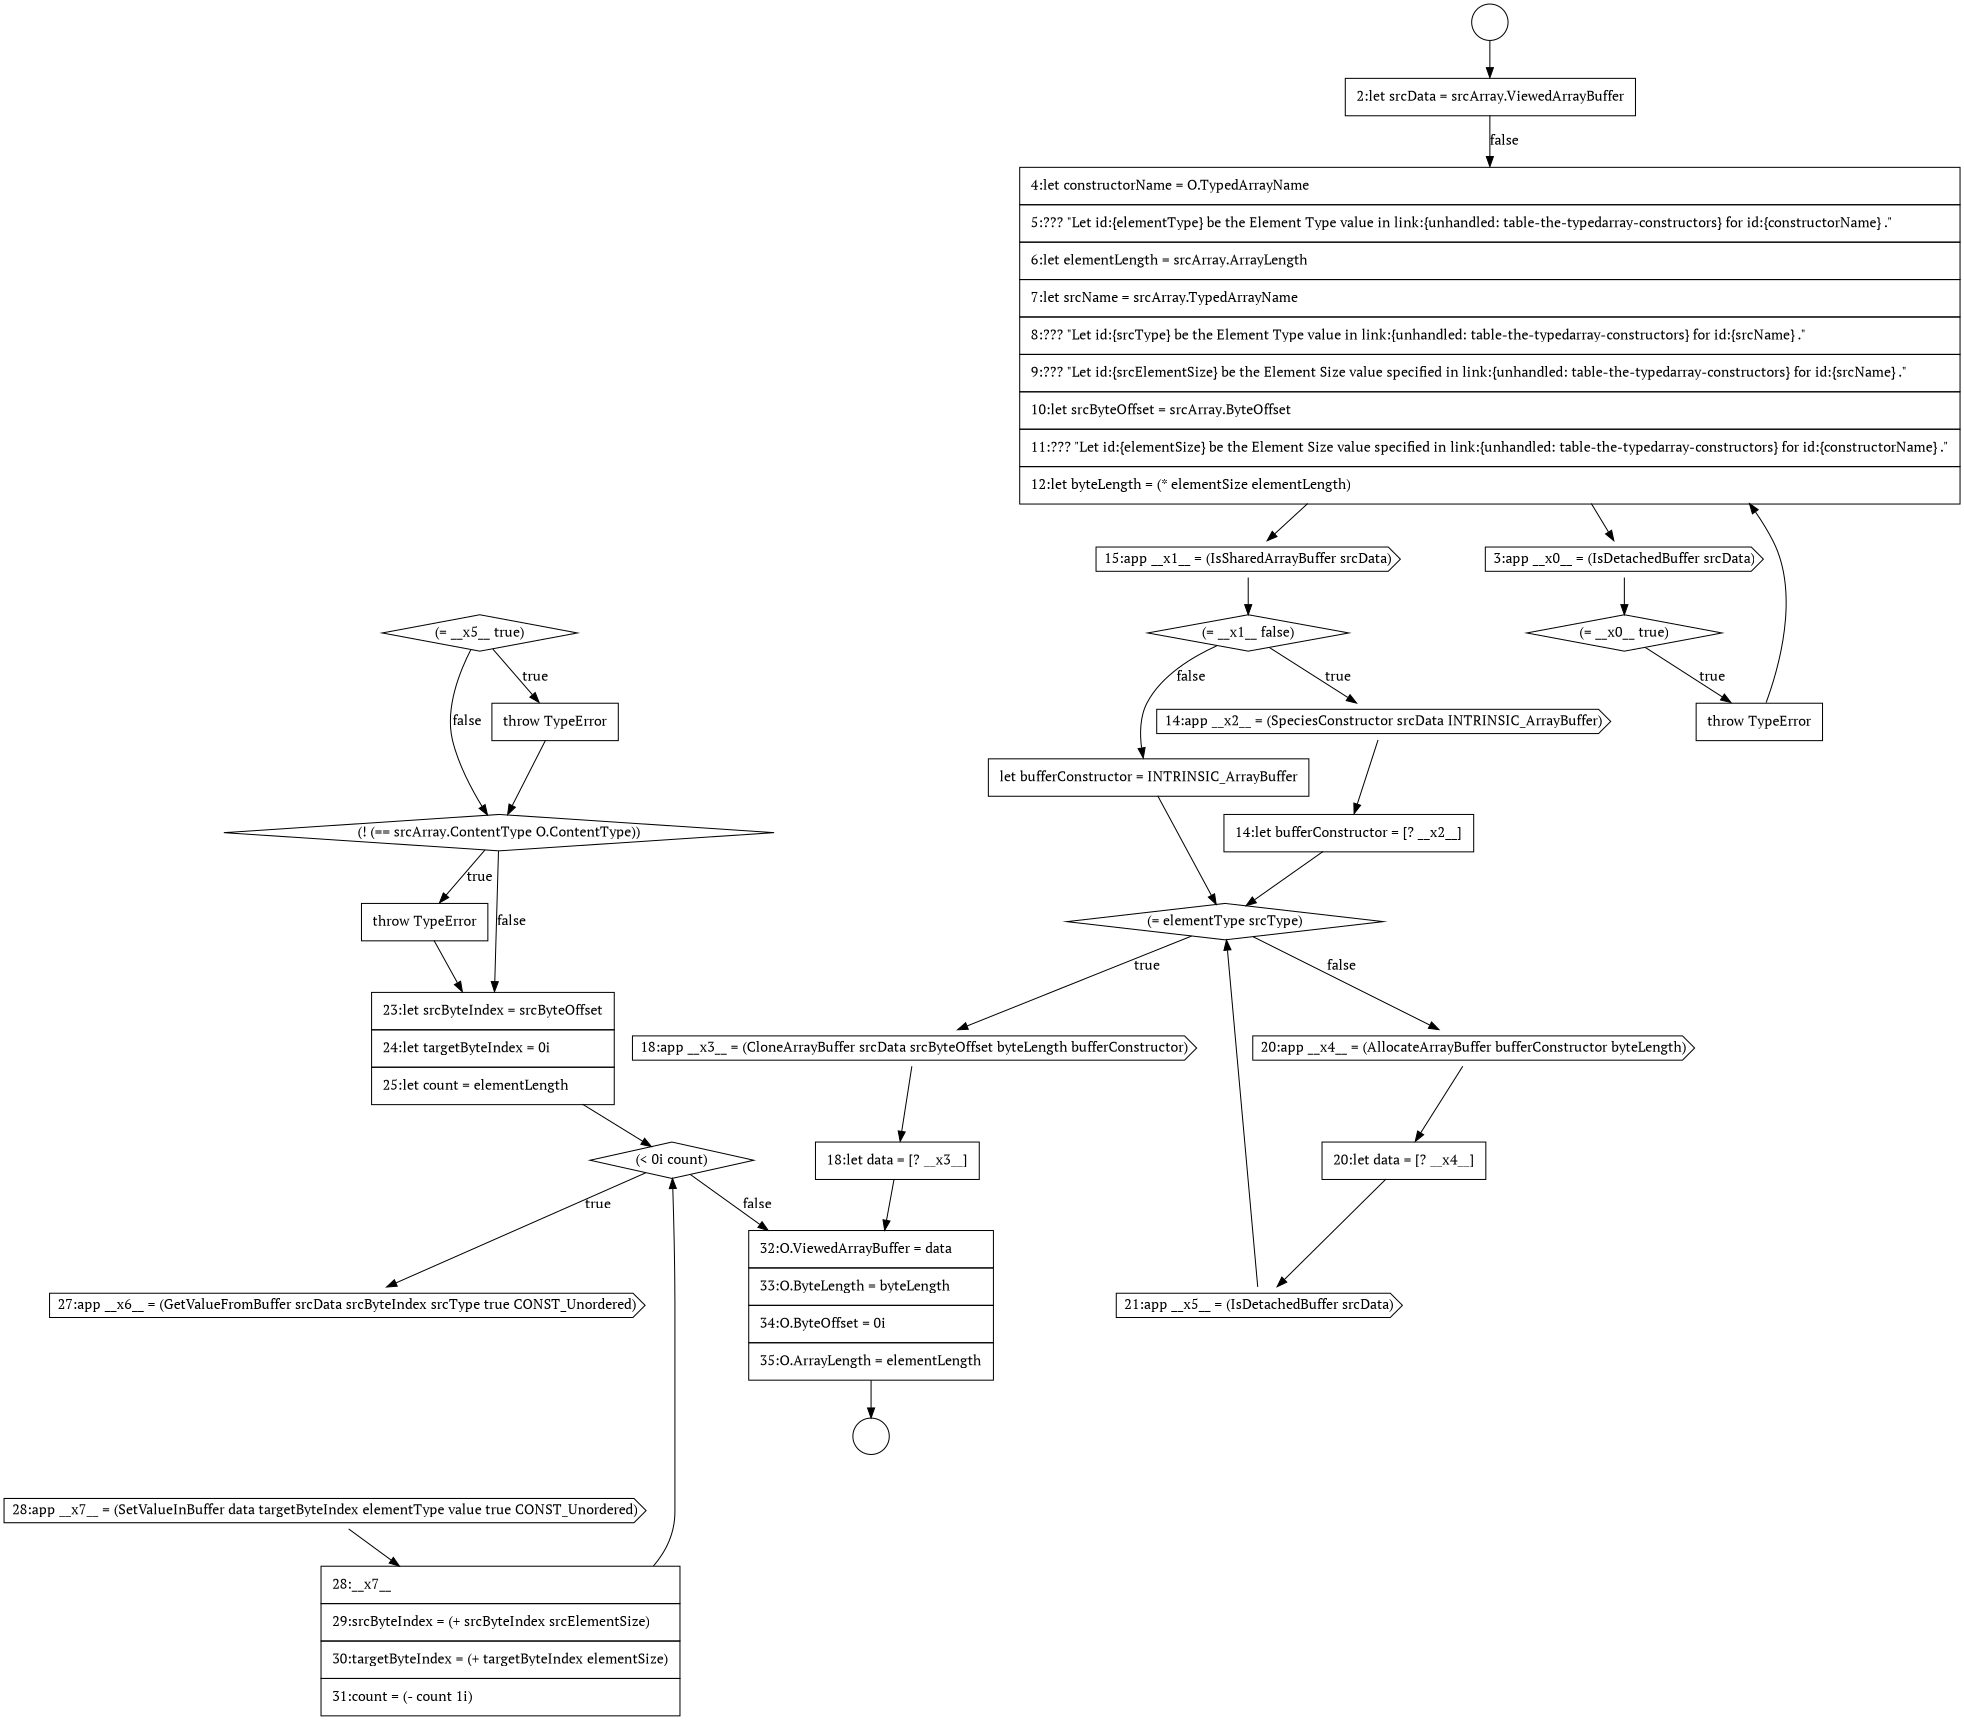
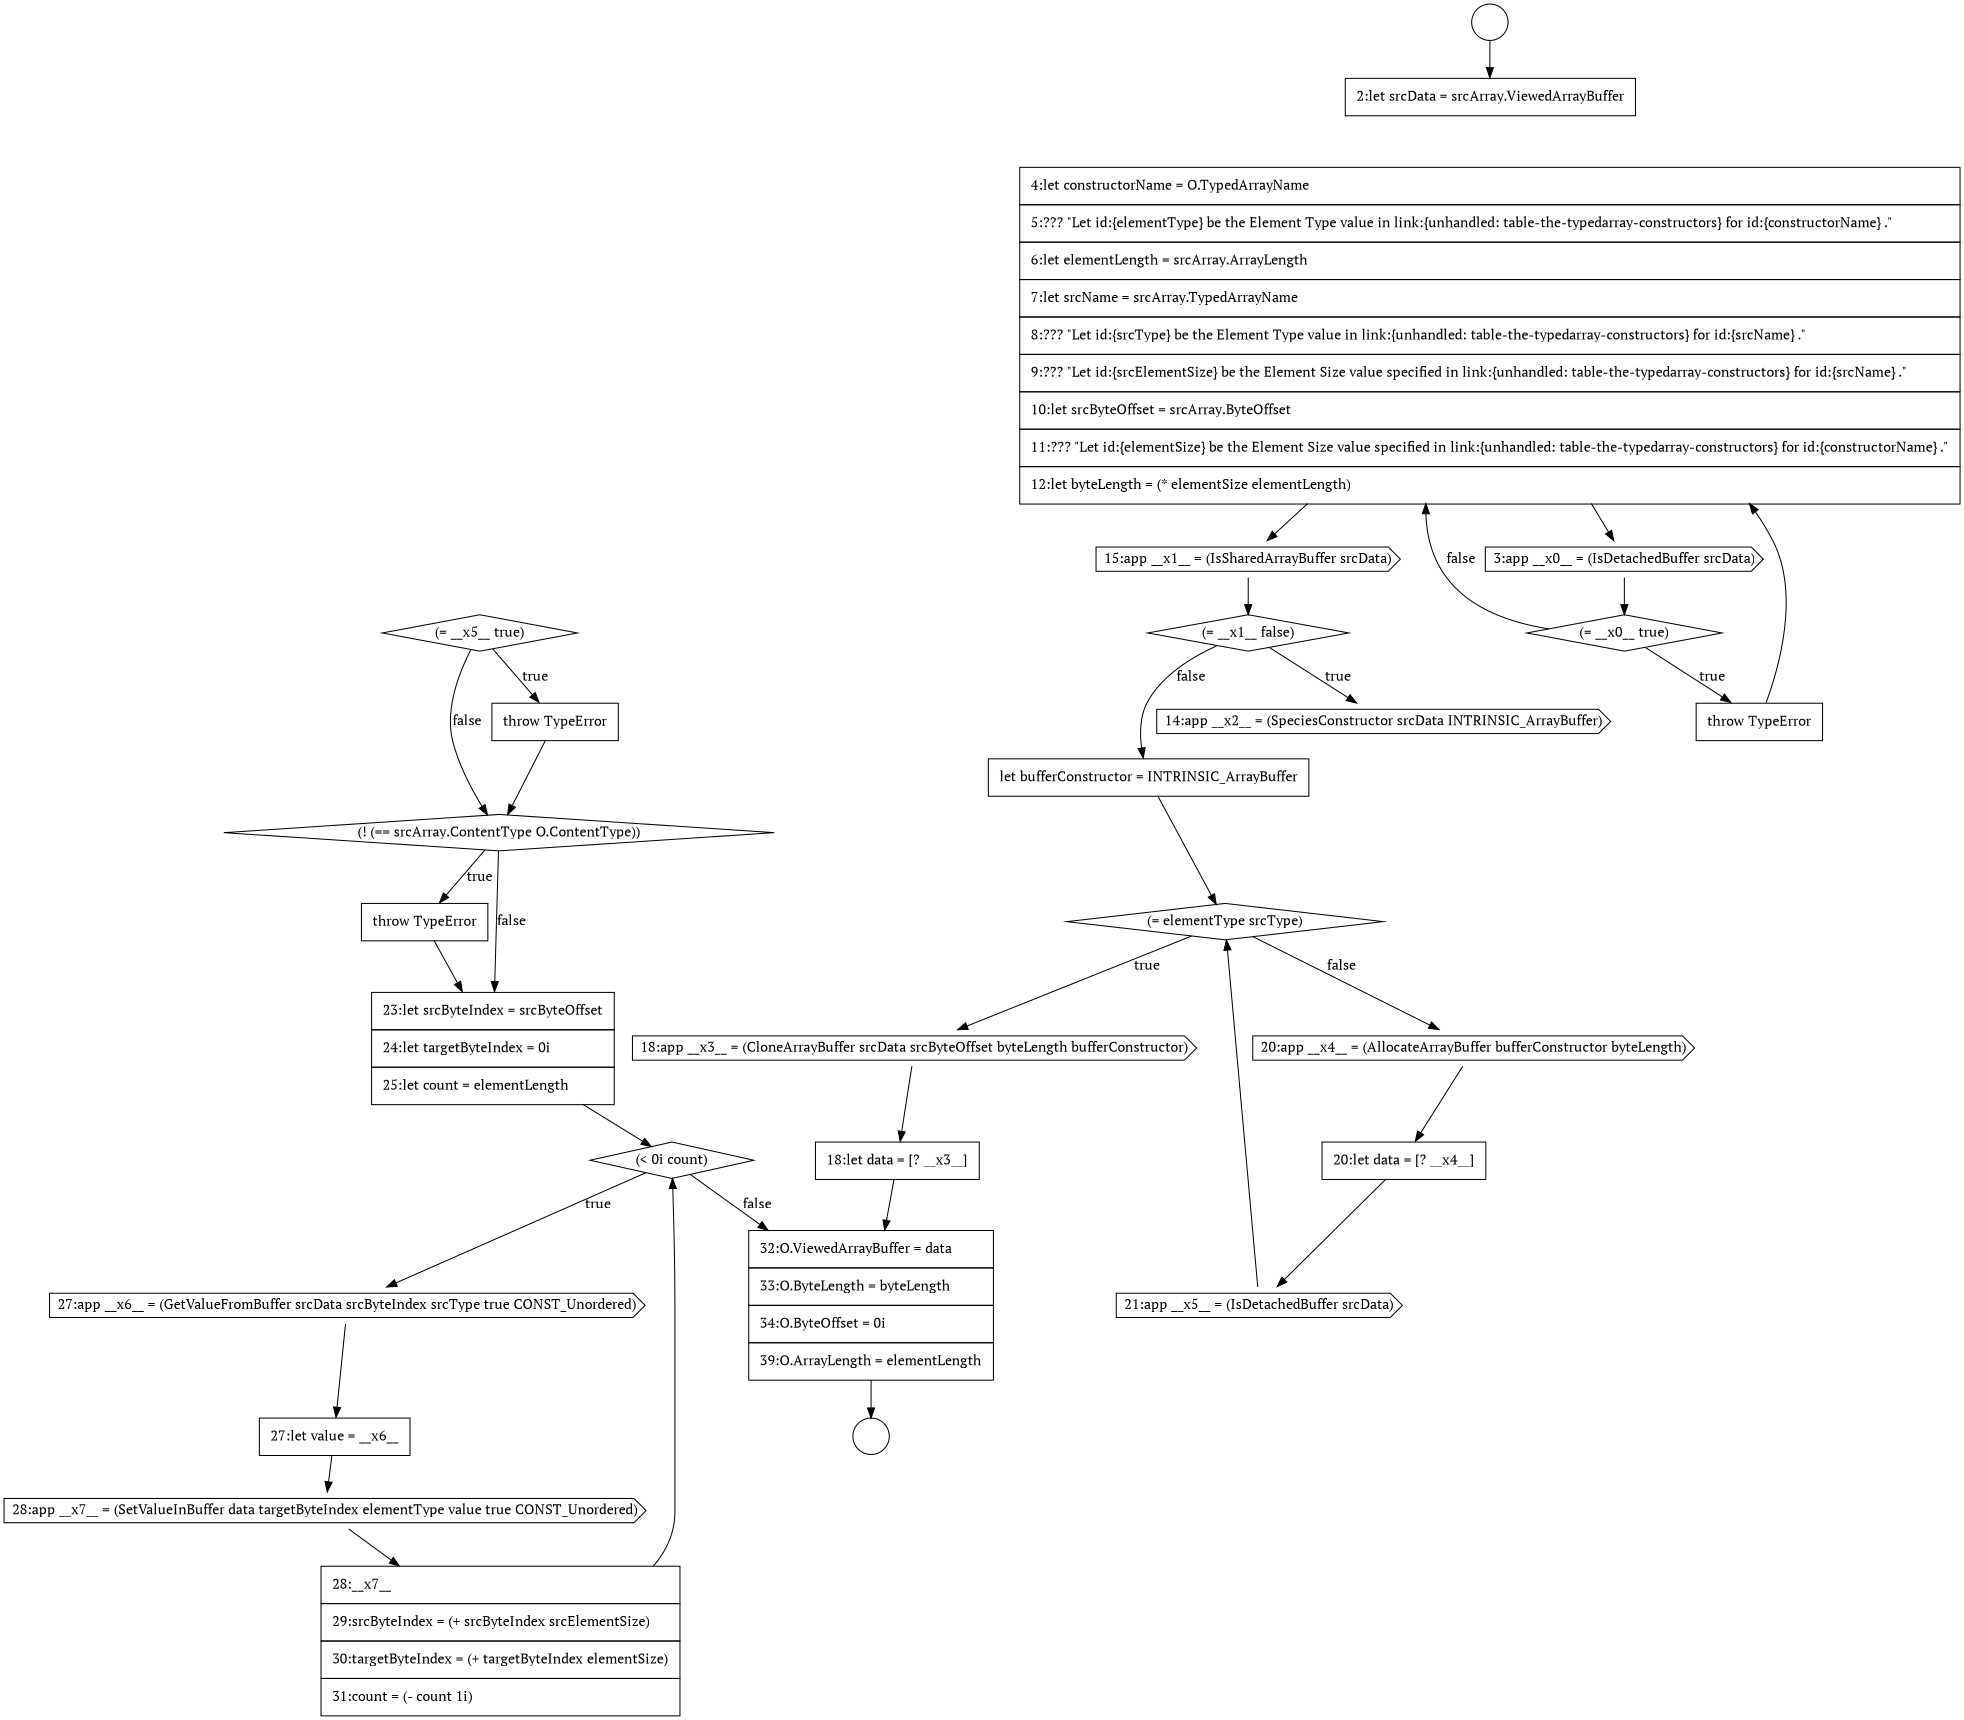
edge "2:let srcData = srcArray.ViewedArrayBuffer" -> "4:let constructorName = O.TypedArrayName": now "(= __x0__ true)" -> "4:let constructorName = O.TypedArrayName"
node "14:let bufferConstructor = [? __x2__]": removed
node "32:O.ViewedArrayBuffer = data": text "35:O.ArrayLength = elementLength" -> "39:O.ArrayLength = elementLength"
node "27:let value = __x6__": added
